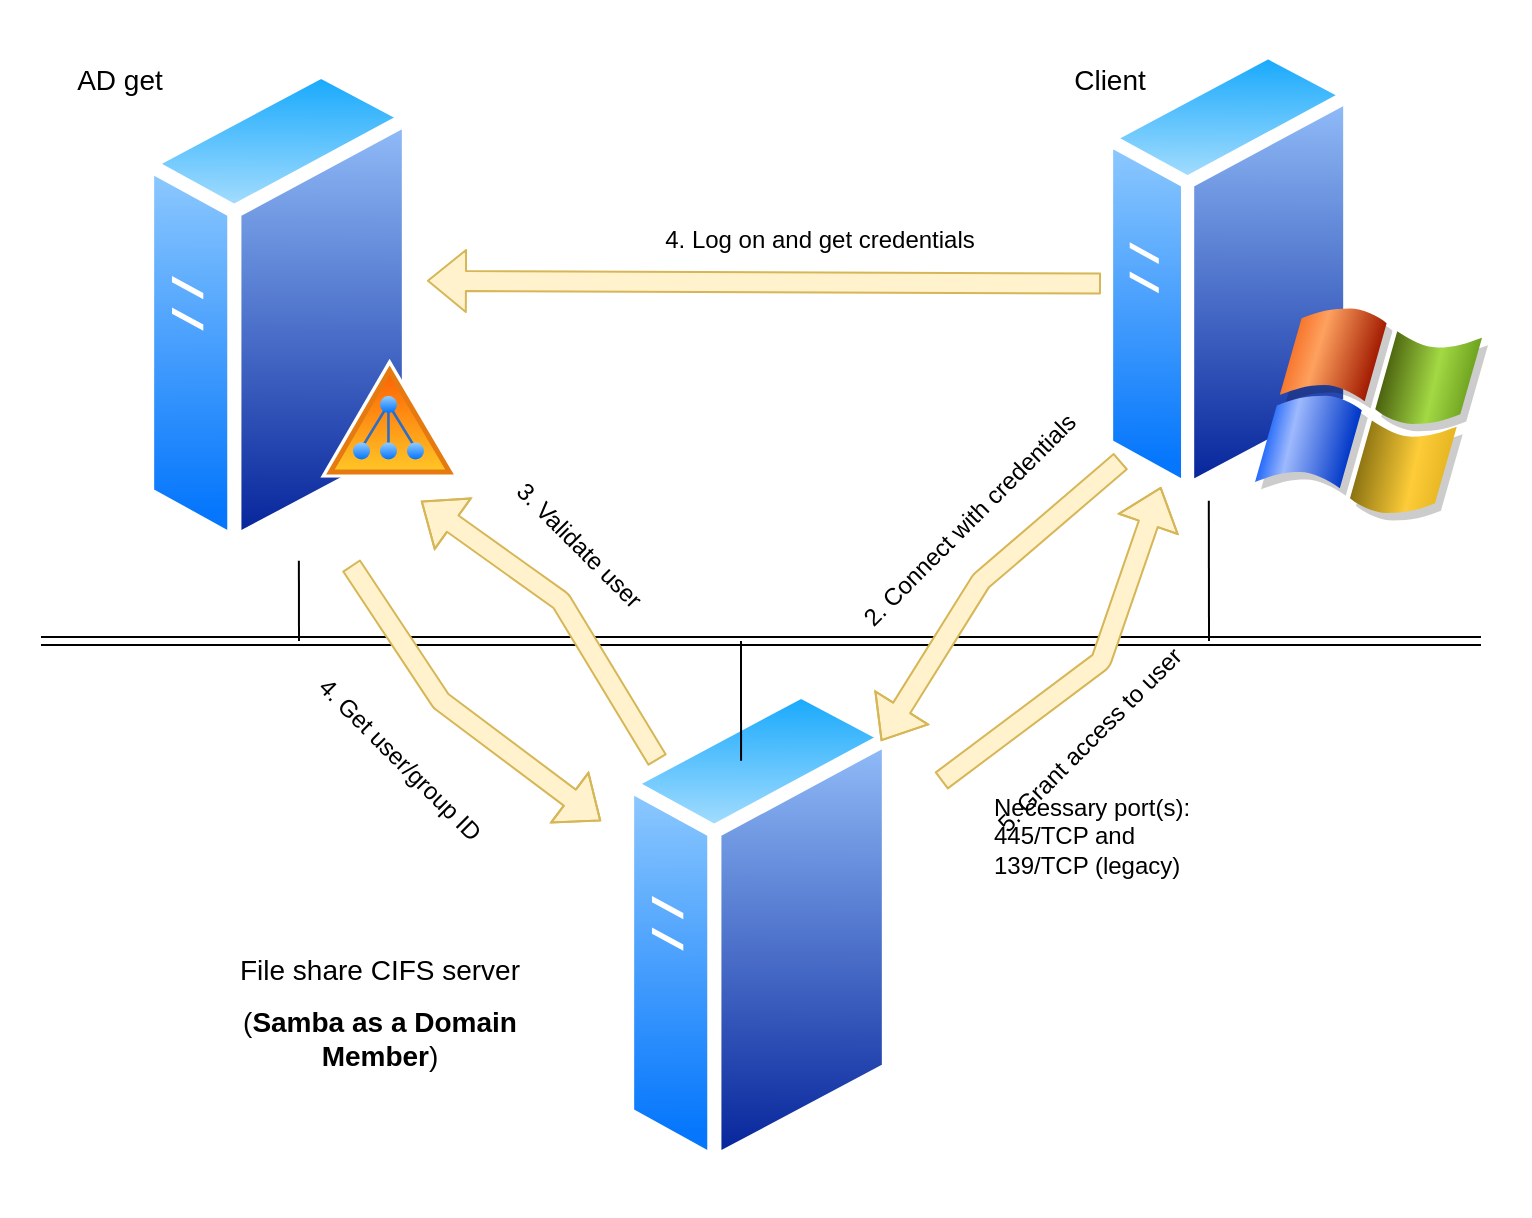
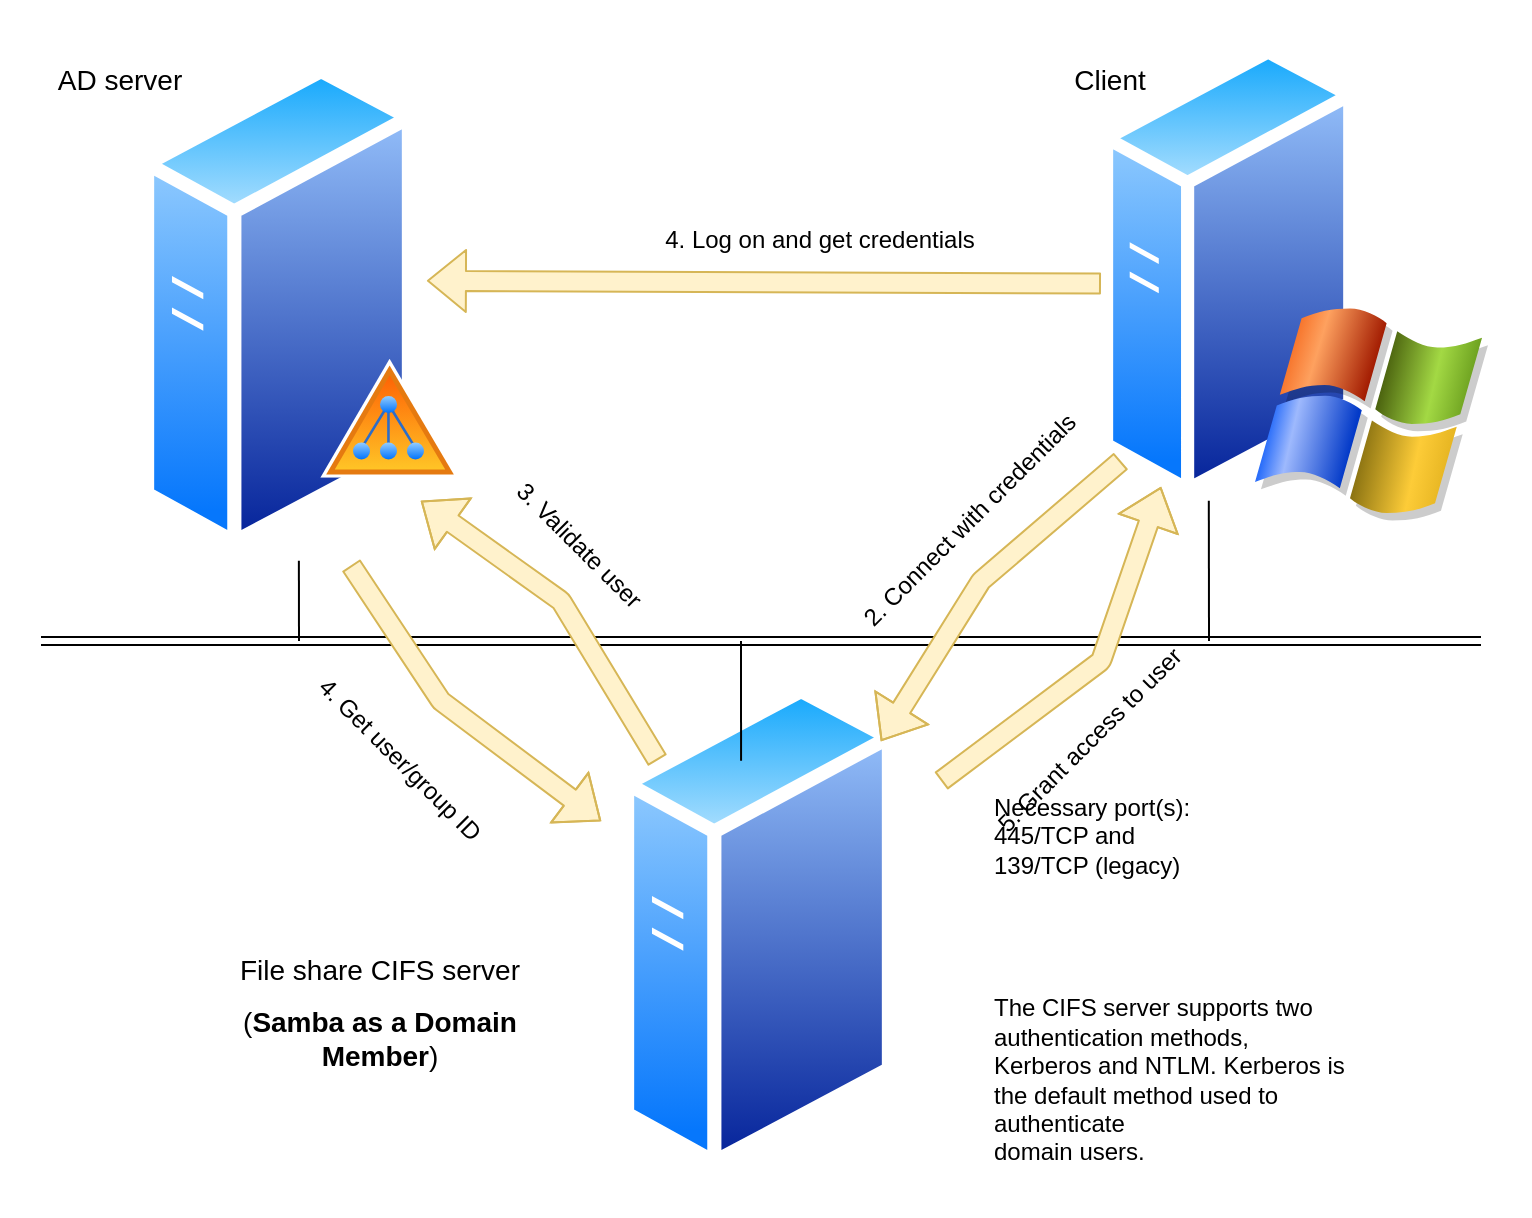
node "AD get": label "AD get" -> "AD server"
node "The CIFS server supports two authentication methods, Kerberos and NTLM. Kerberos is the default method used to authenticate domain users.": added
